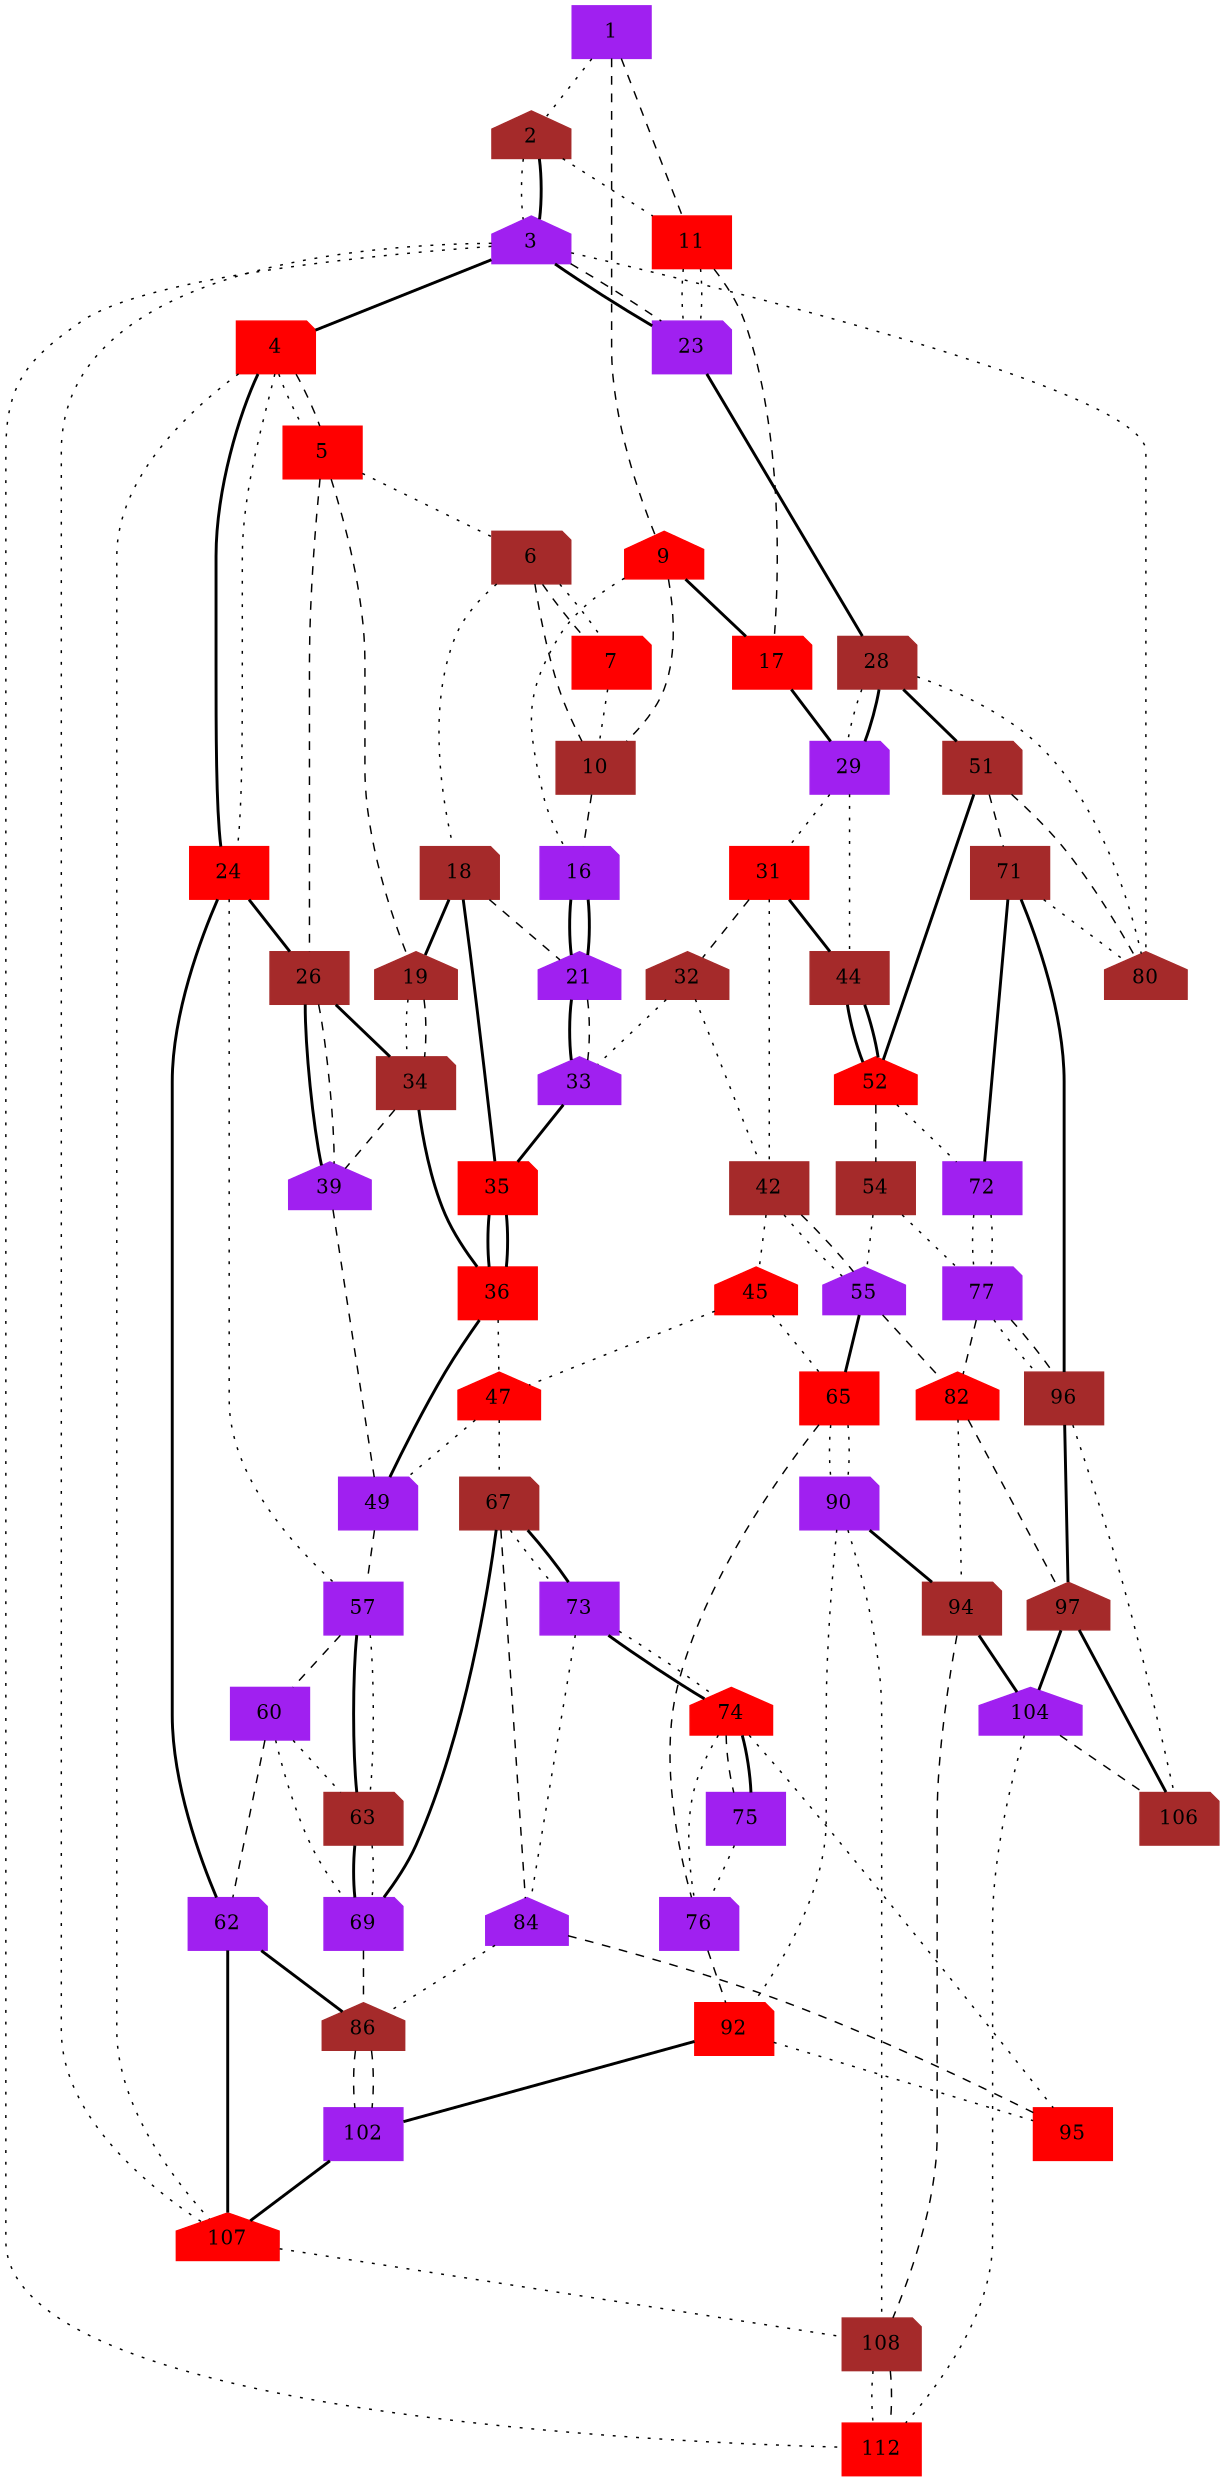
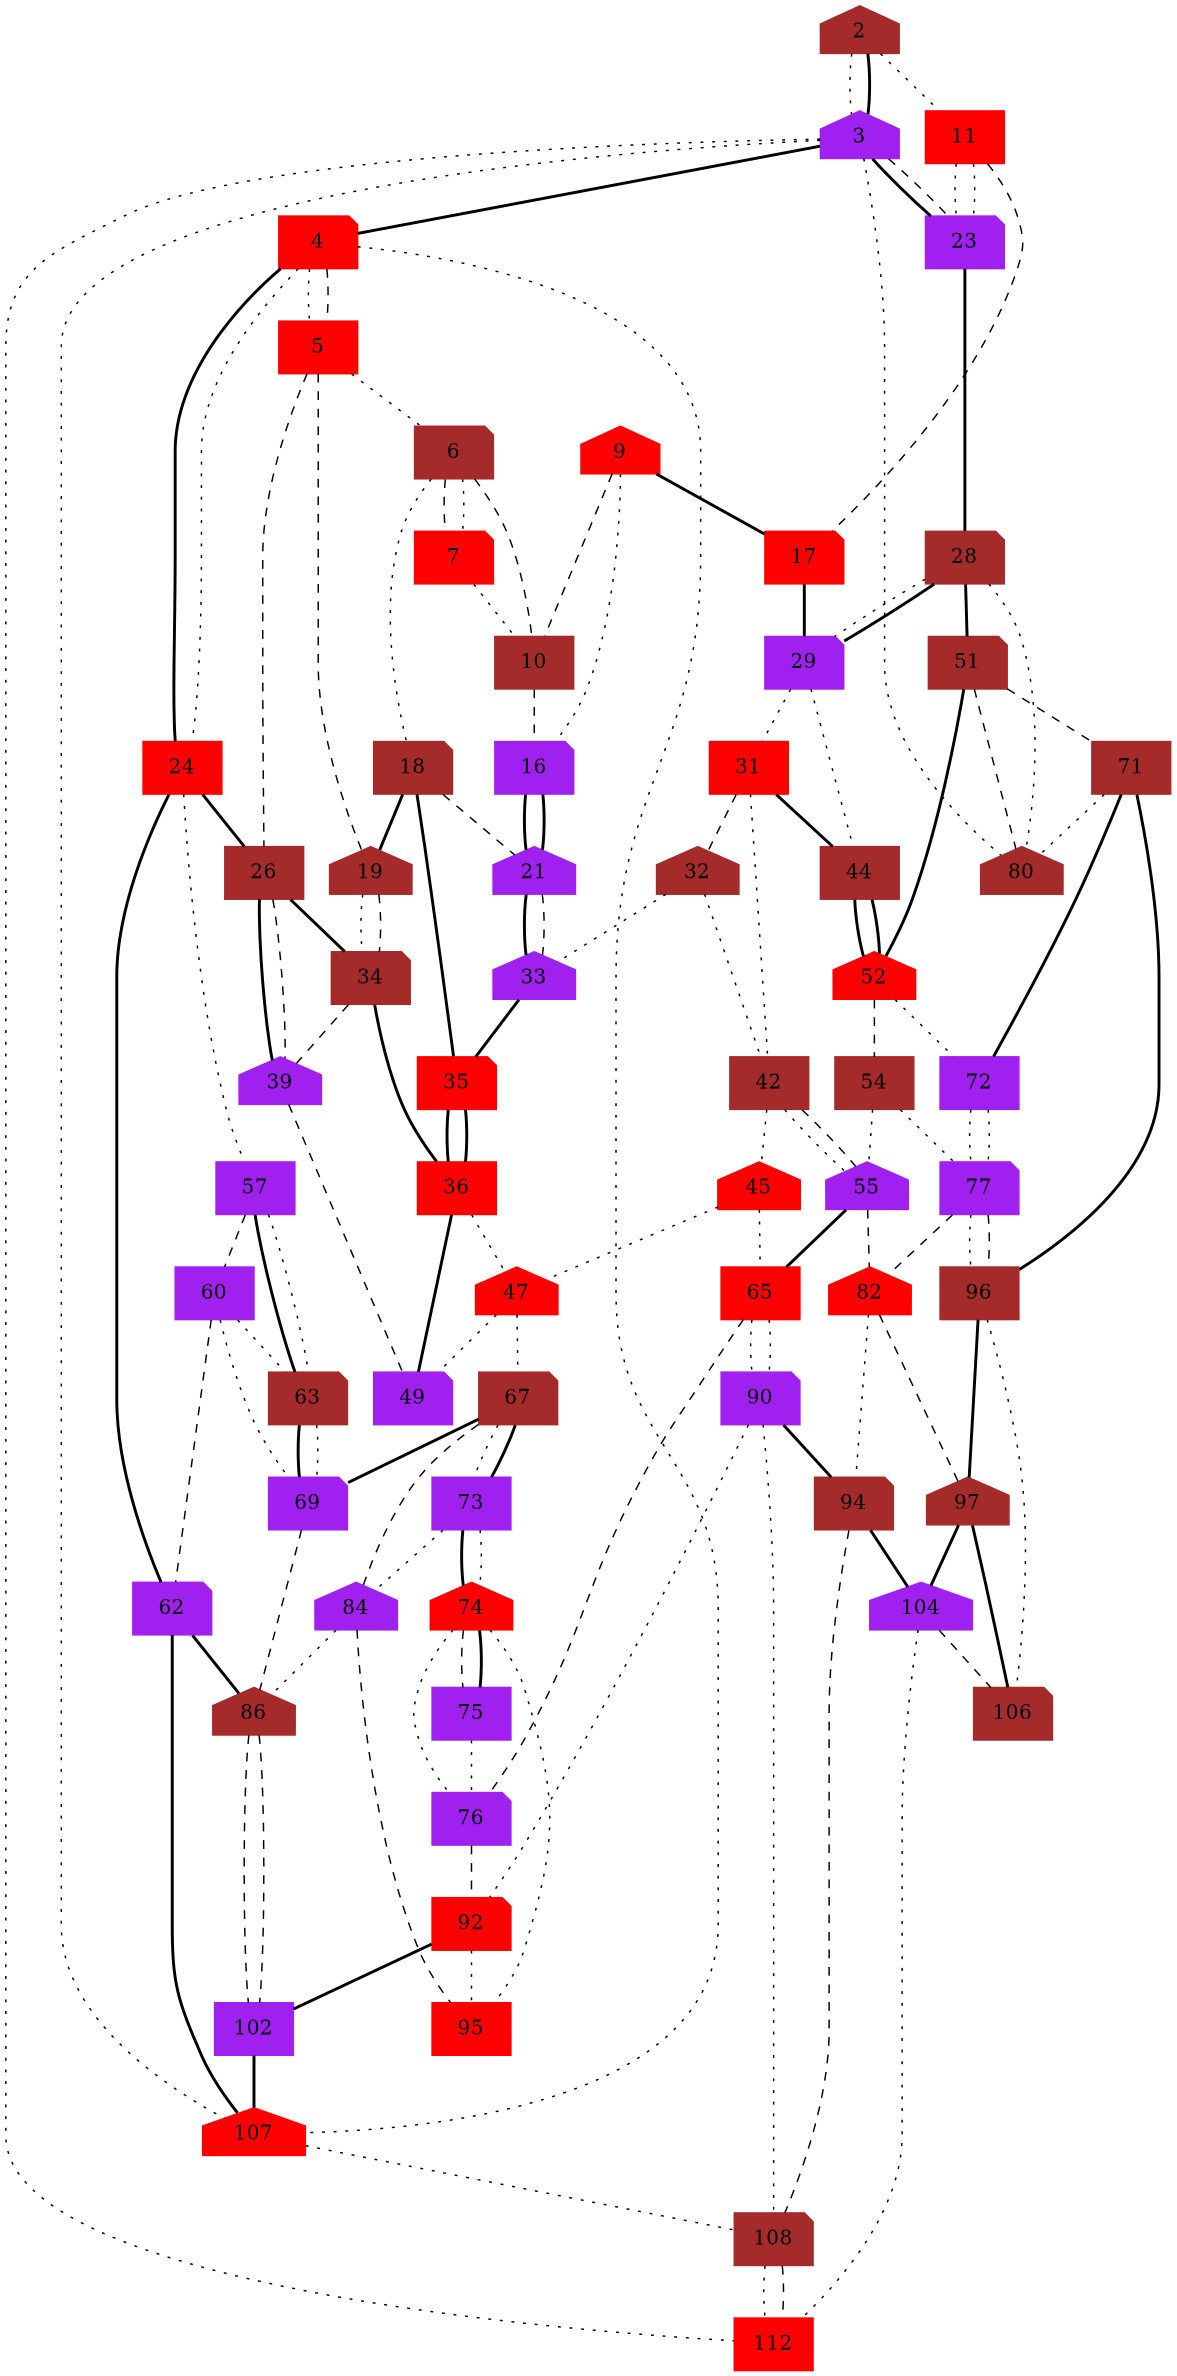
node "1": removed
edge "49" -- "57": removed
